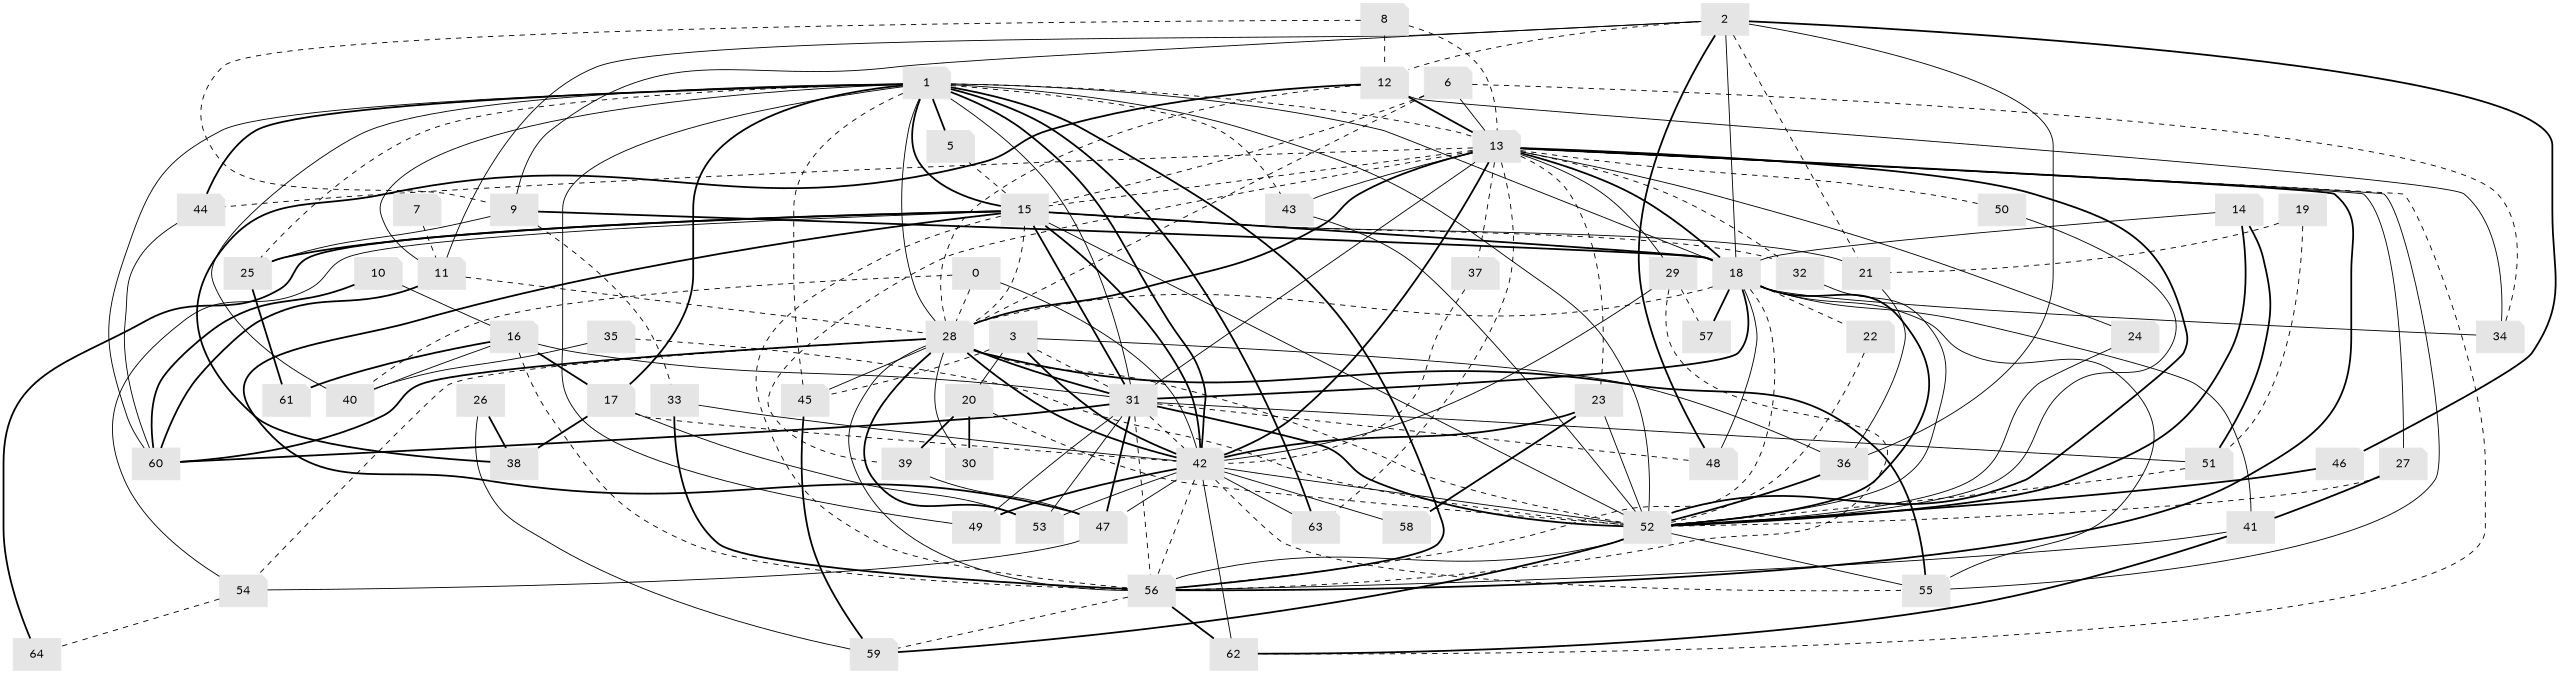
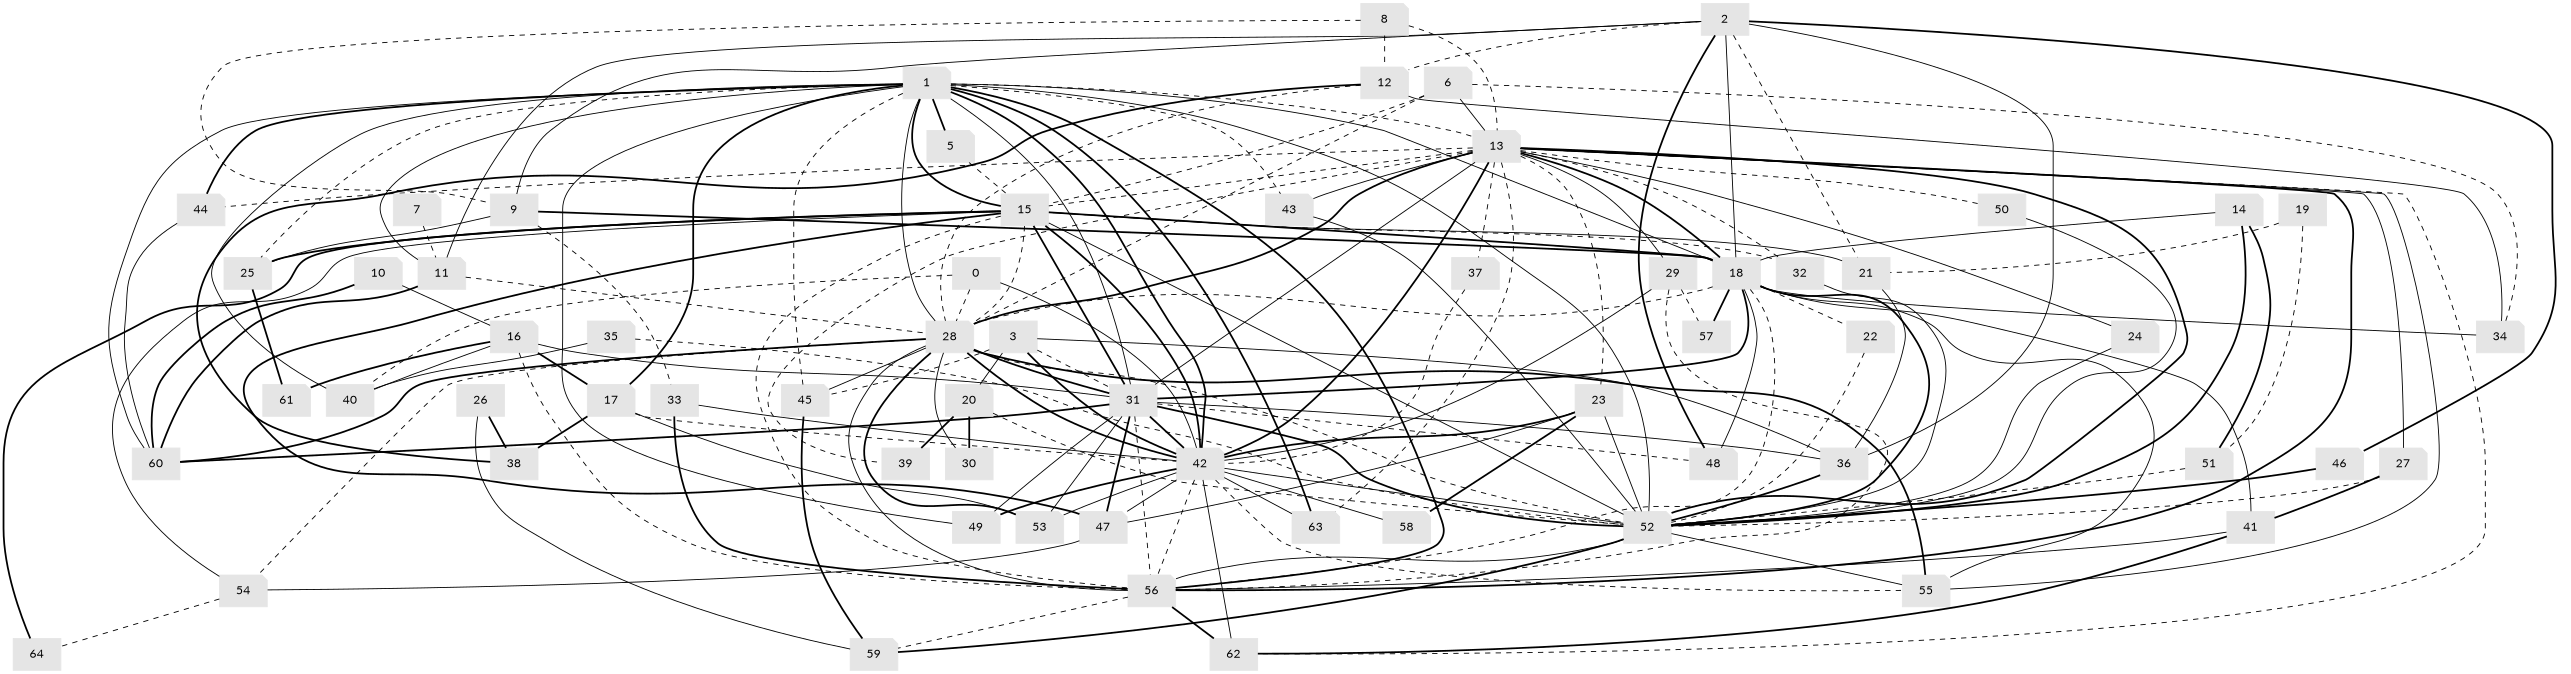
edge "12" -- "13": removed
edge "31" -- "51": now "31" -- "36"
edge "31" -- "42": style dashed -> bold
edge "39" -- "47": now "23" -- "47"
